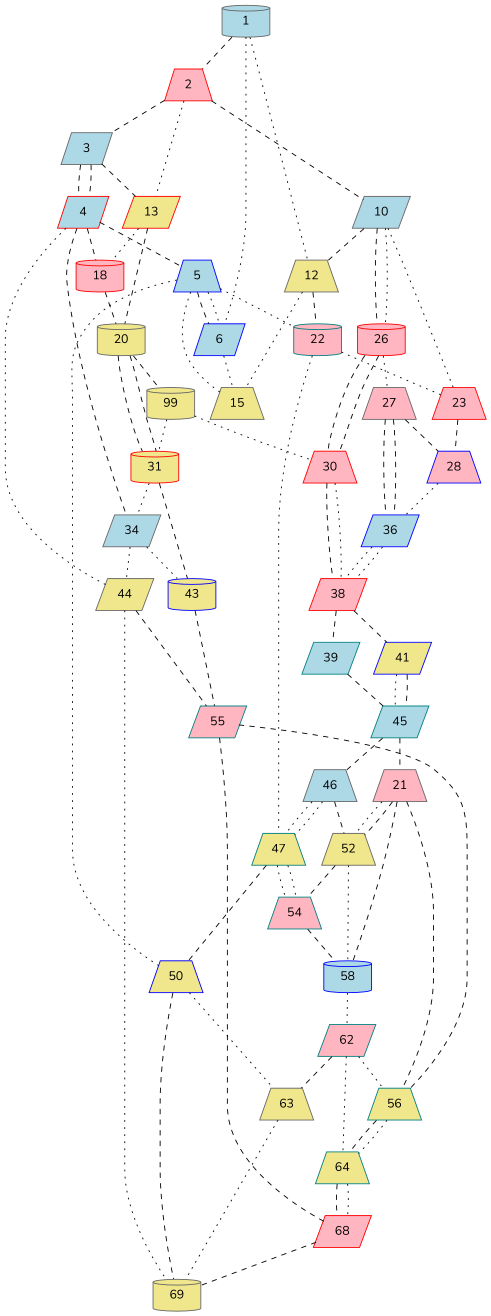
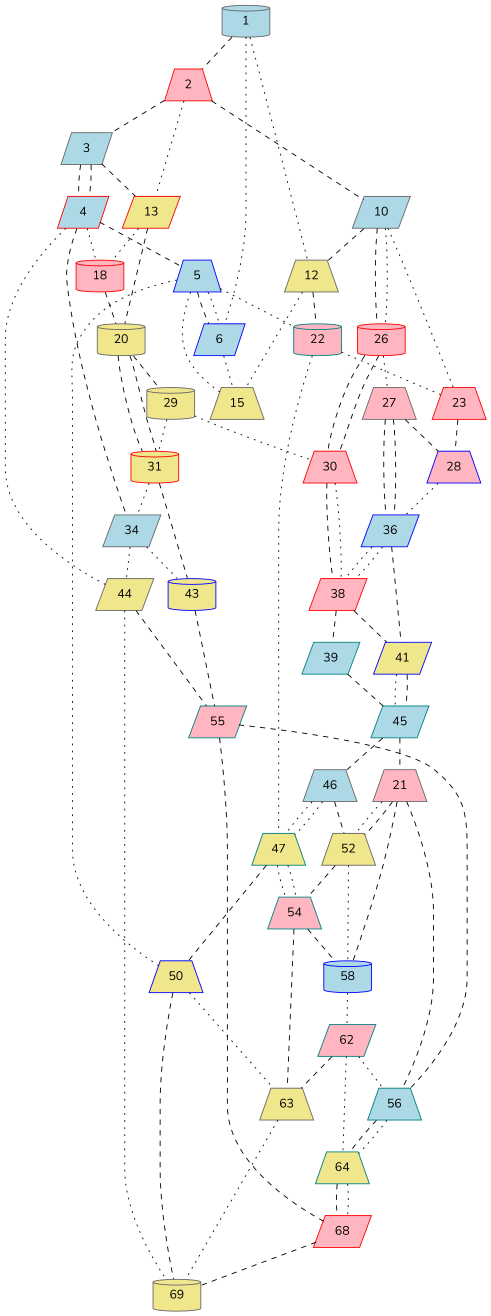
edge "4" -- "18": style dashed -> dotted
node "99": label "99" -> "29"
edge "36" -- "41": added
edge "54" -- "63": added
node "56": fillcolor khaki -> lightblue
